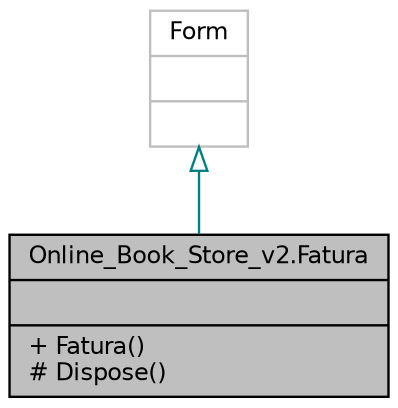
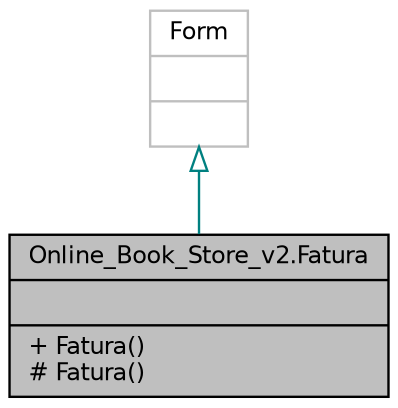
node "Online_Book_Store_v2.Fatura": text "# Dispose()" -> "# Fatura()"
